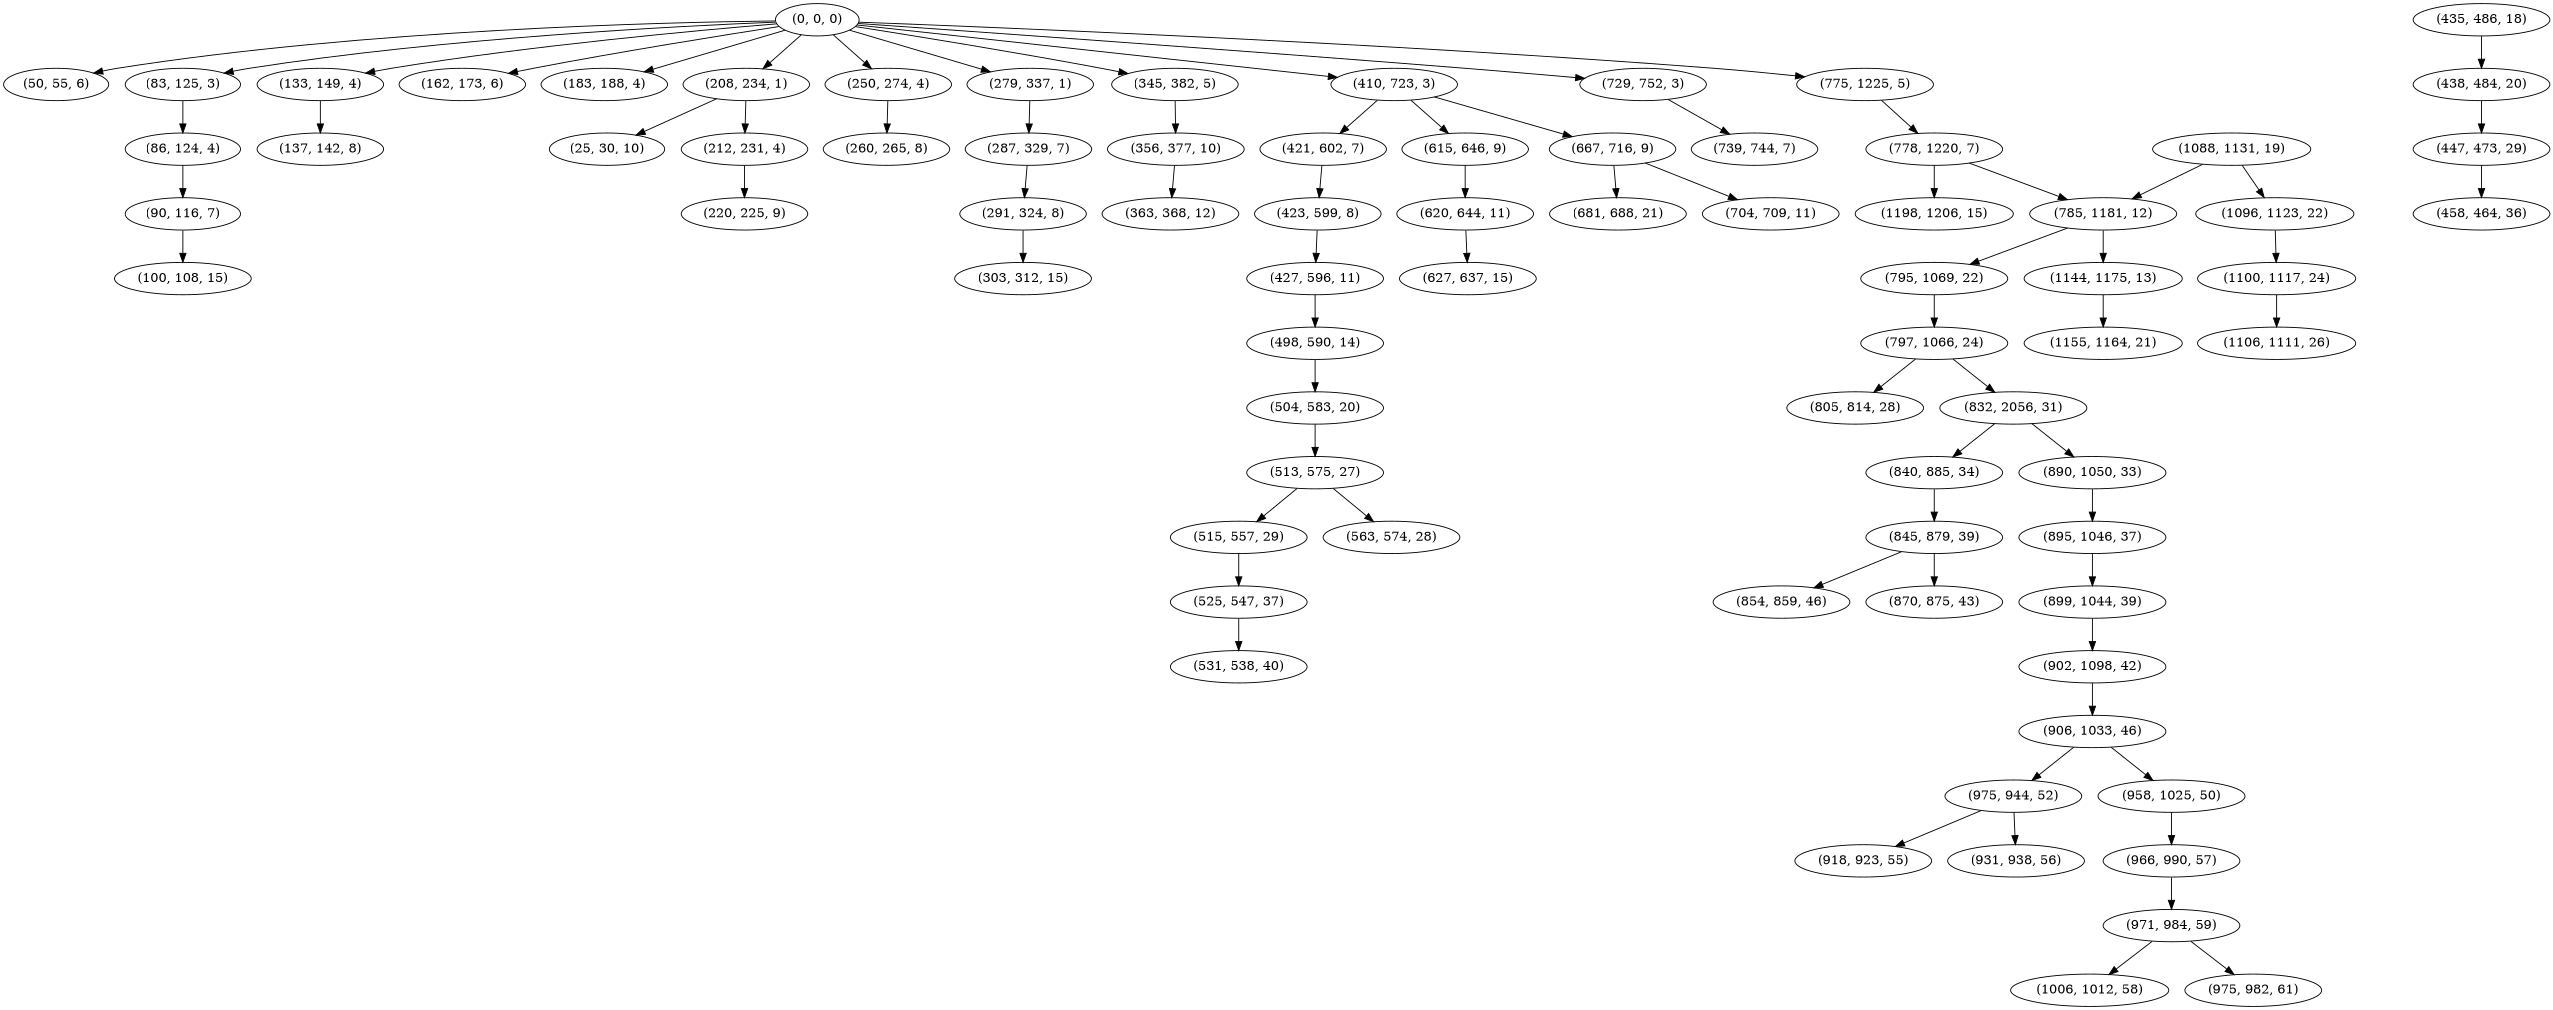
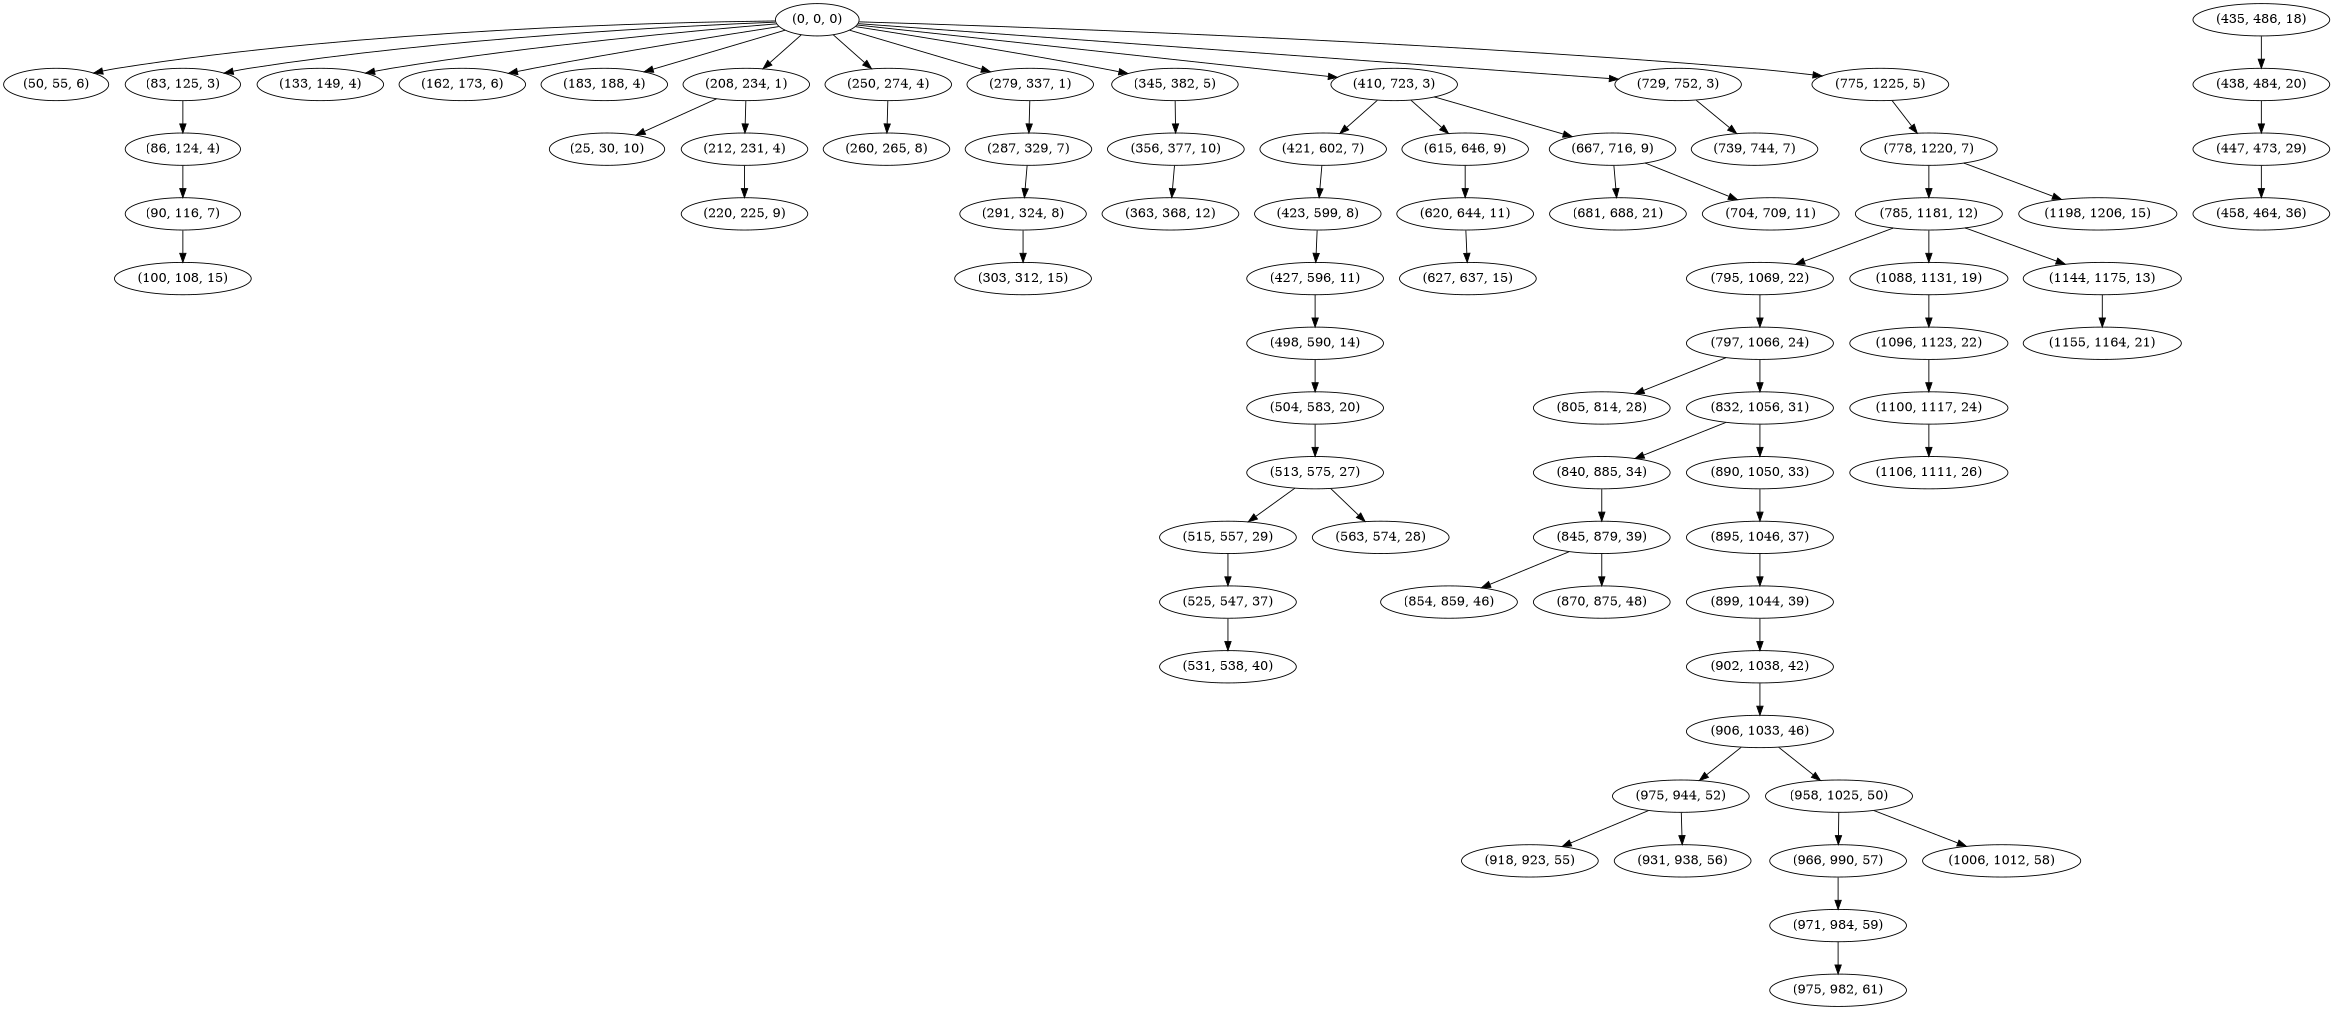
node "(137, 142, 8)": removed
edge "(1088, 1131, 19)" -> "(785, 1181, 12)": reversed
node "(832, 2056, 31)": label "(832, 2056, 31)" -> "(832, 1056, 31)"
node "(870, 875, 43)": label "(870, 875, 43)" -> "(870, 875, 48)"
node "(902, 1098, 42)": label "(902, 1098, 42)" -> "(902, 1038, 42)"
edge "(971, 984, 59)" -> "(1006, 1012, 58)": now "(958, 1025, 50)" -> "(1006, 1012, 58)"
